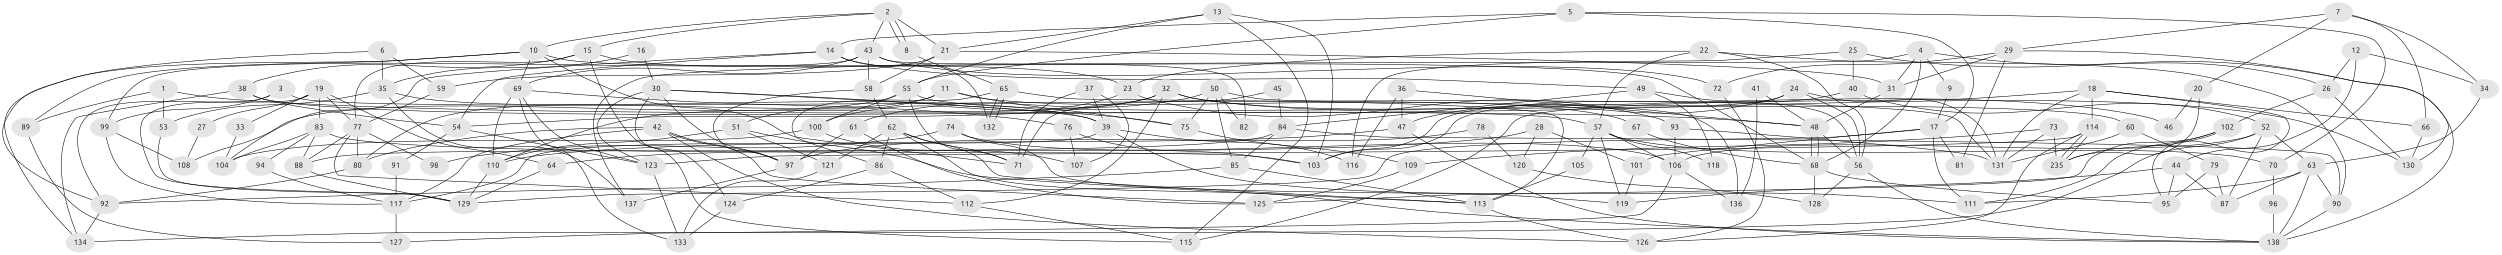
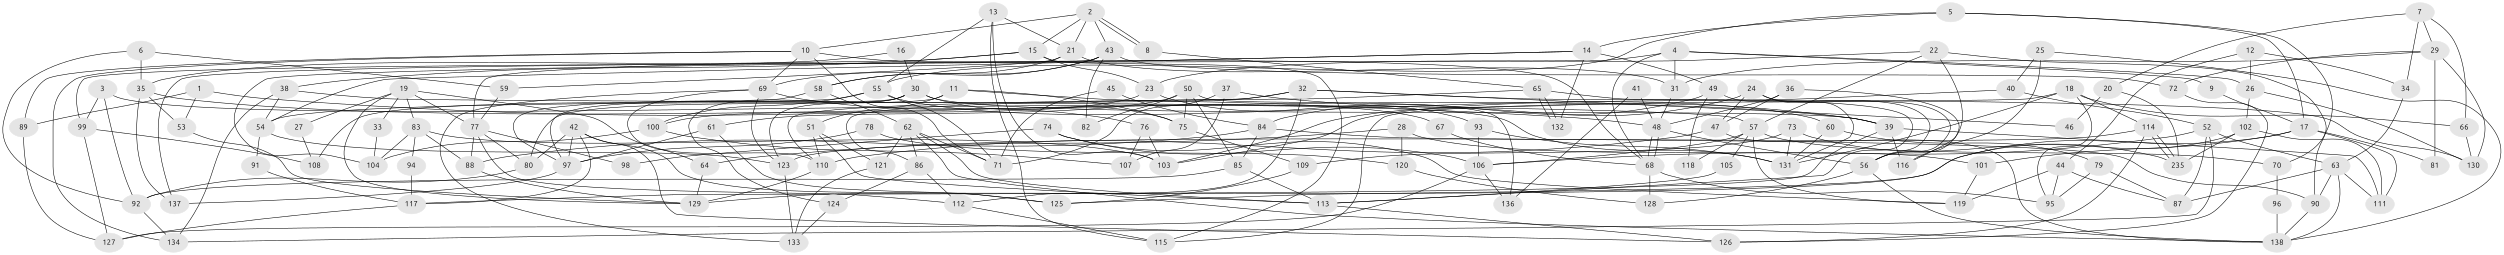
edge "99" -- "117": now "99" -- "127"
